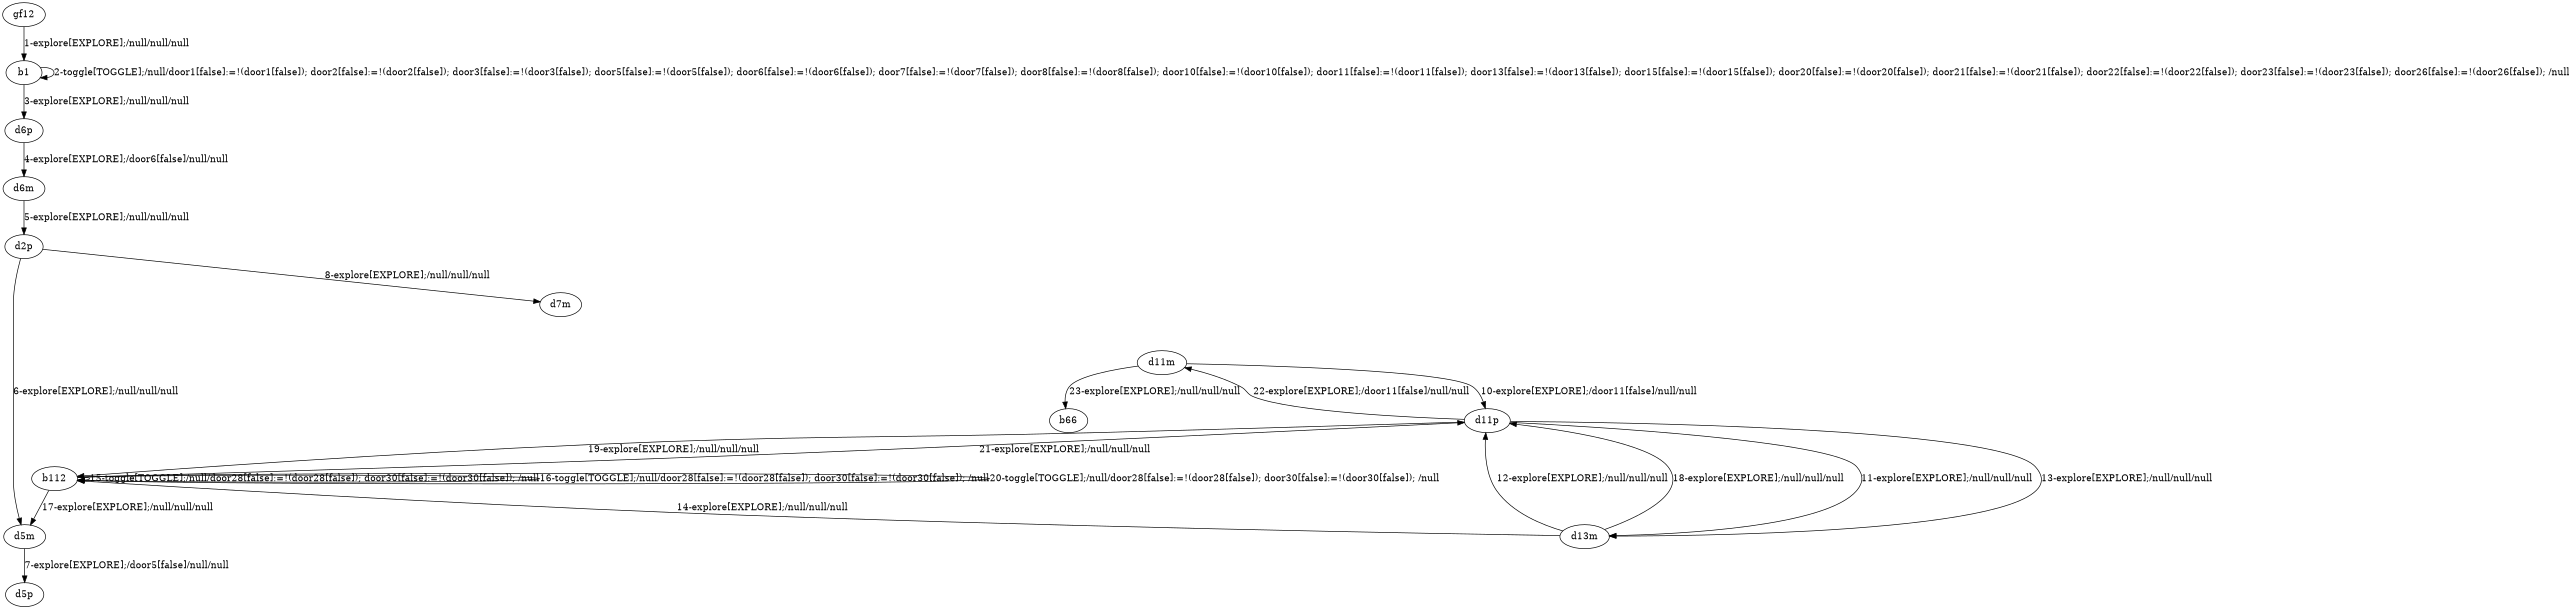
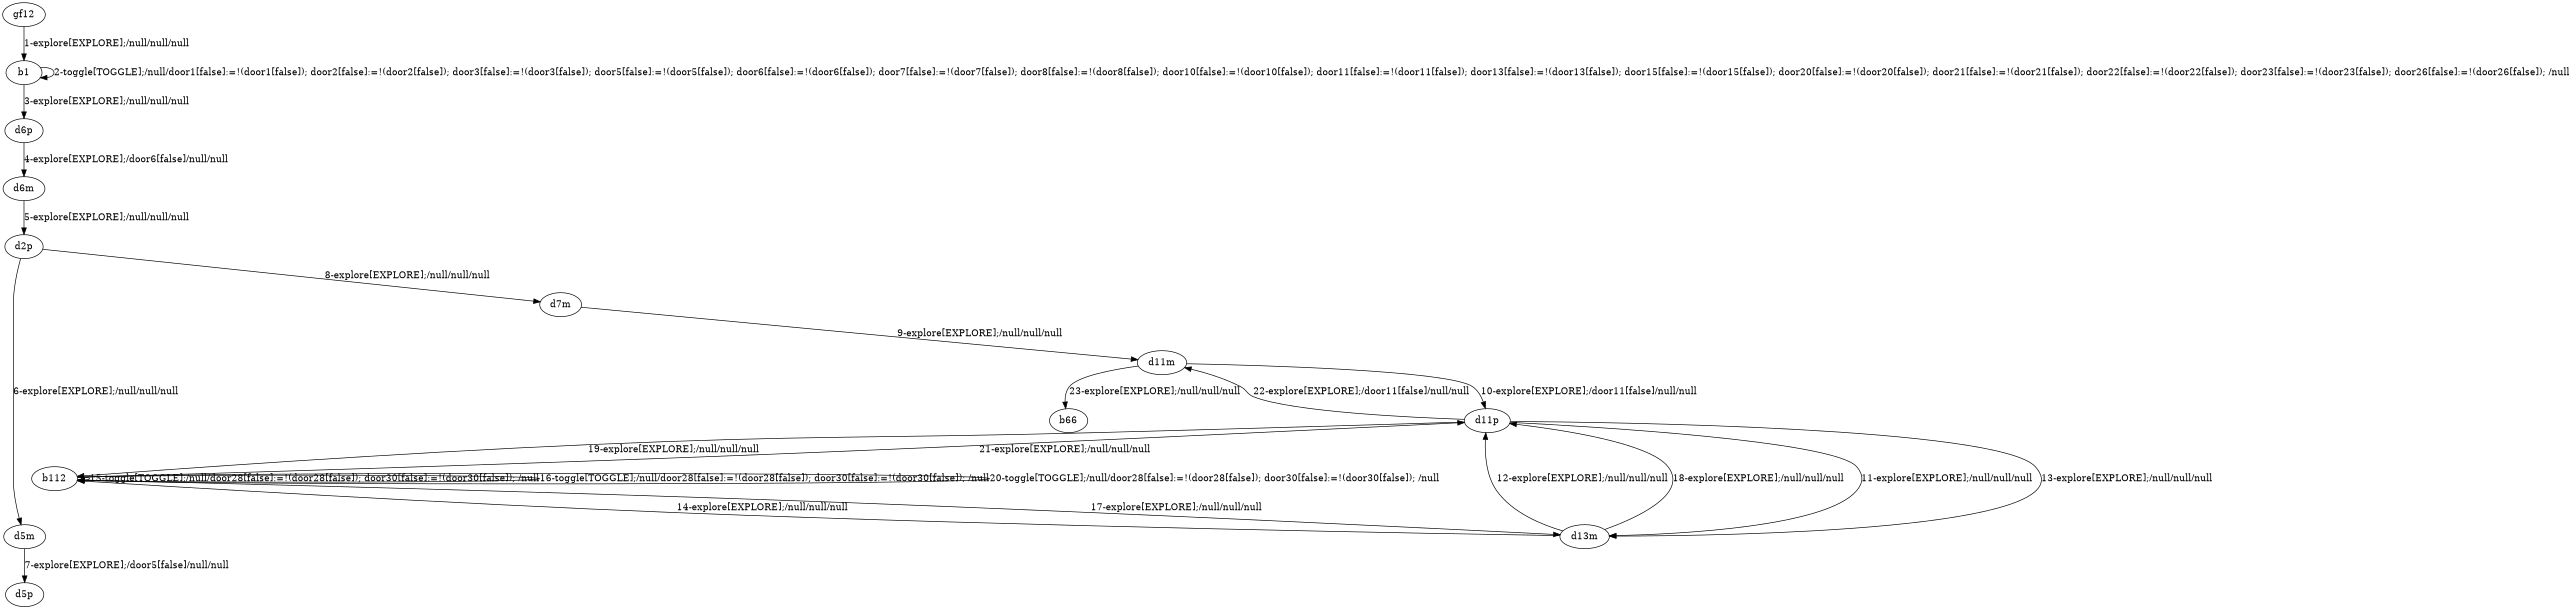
edge "d7m" -> "d11m": added, label "9-explore[EXPLORE];/null/null/null"
edge "b112" -> "d5m": now "b112" -> "d13m"
